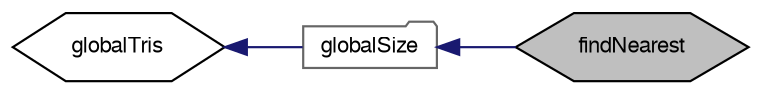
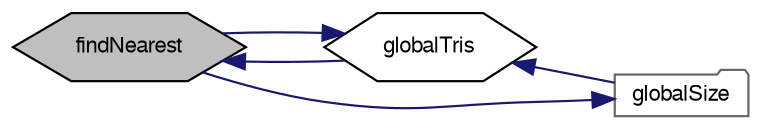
edge "findNearest" -> "globalTris": added
edge "globalTris" -> "findNearest": added
